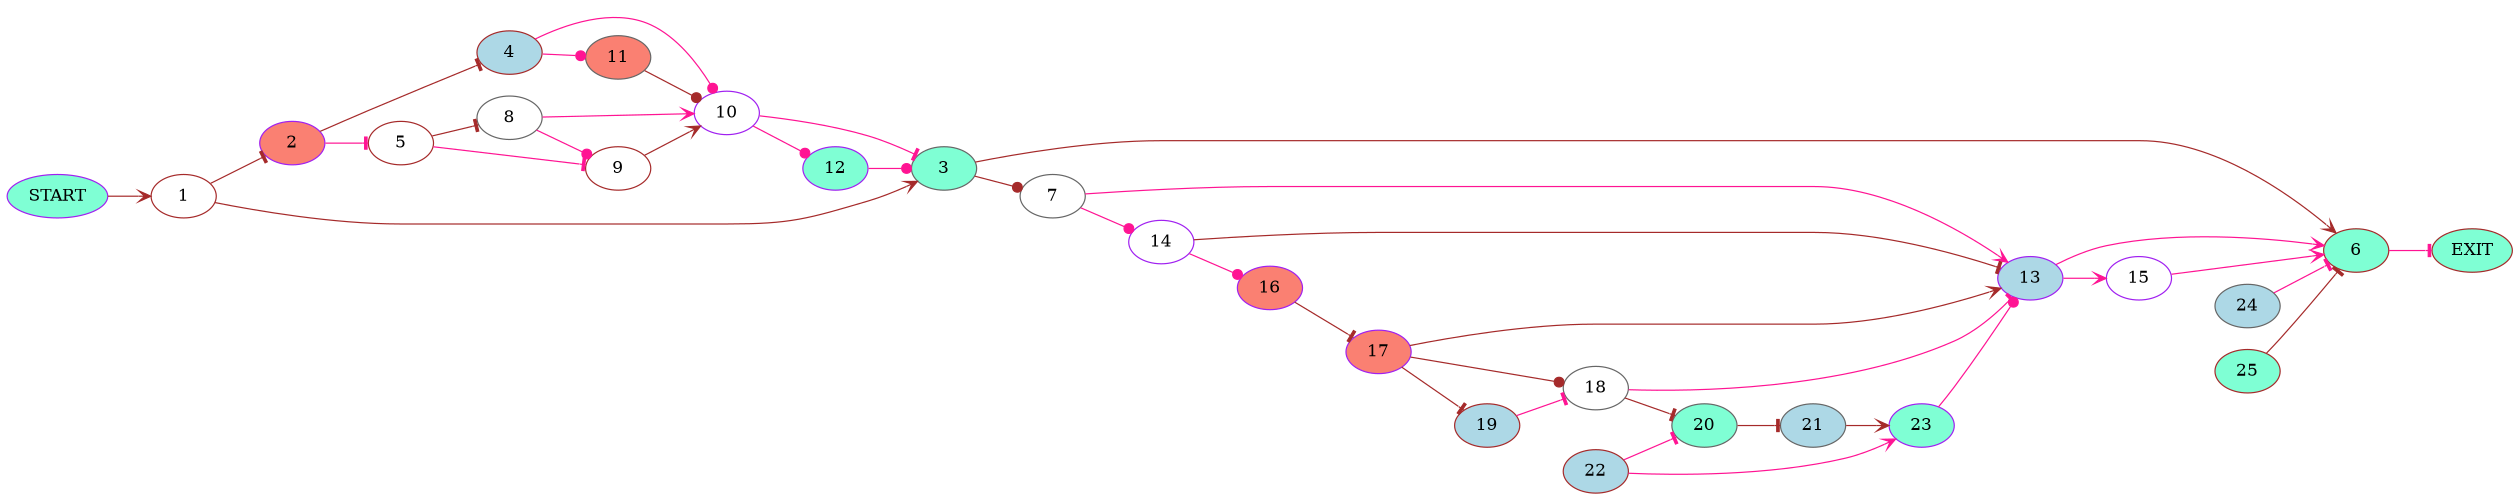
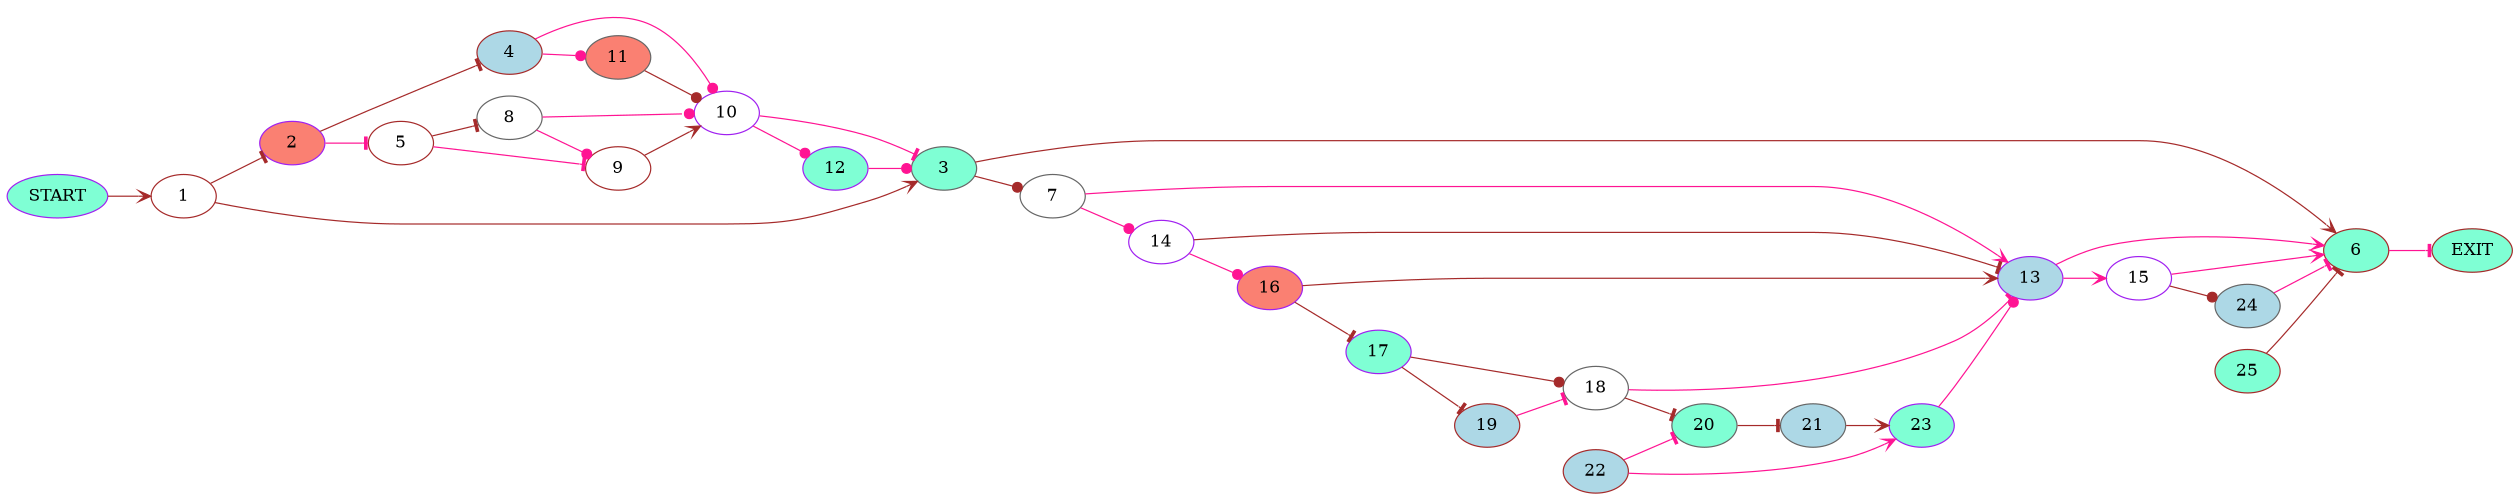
edge "8" -> "10": arrowhead vee -> dot
edge "15" -> "24": added
edge "17" -> "13": now "16" -> "13"
node "17": fillcolor salmon -> aquamarine
